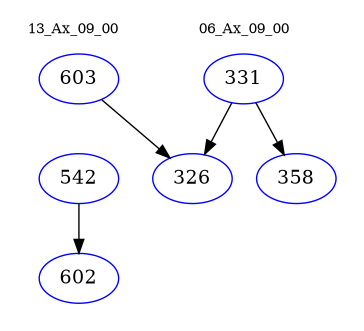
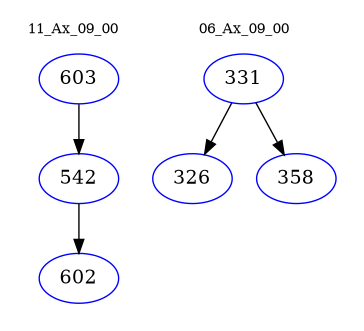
cluster "13_Ax_09_00": label "13_Ax_09_00" -> "11_Ax_09_00"
edge "603" -> "326": now "603" -> "542"
